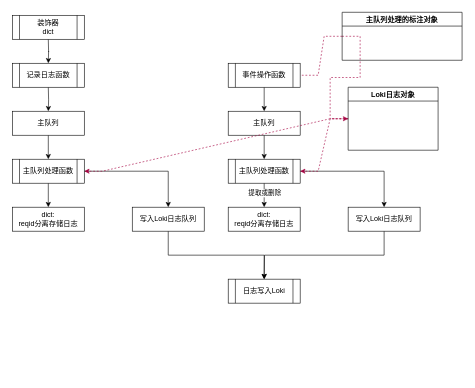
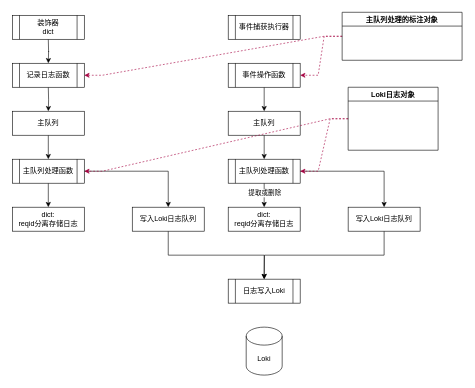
node "事件捕获执行器": added
edge "主队列处理的标注对象" -- "事件操作函数": arrowhead none -> classic
edge "主队列处理的标注对象" -> "Loki日志对象": now "主队列处理的标注对象" -> "记录日志函数"
node "Loki": added
